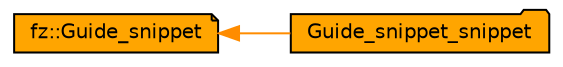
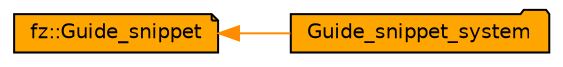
node "Guide_snippet_snippet": label "Guide_snippet_snippet" -> "Guide_snippet_system"
